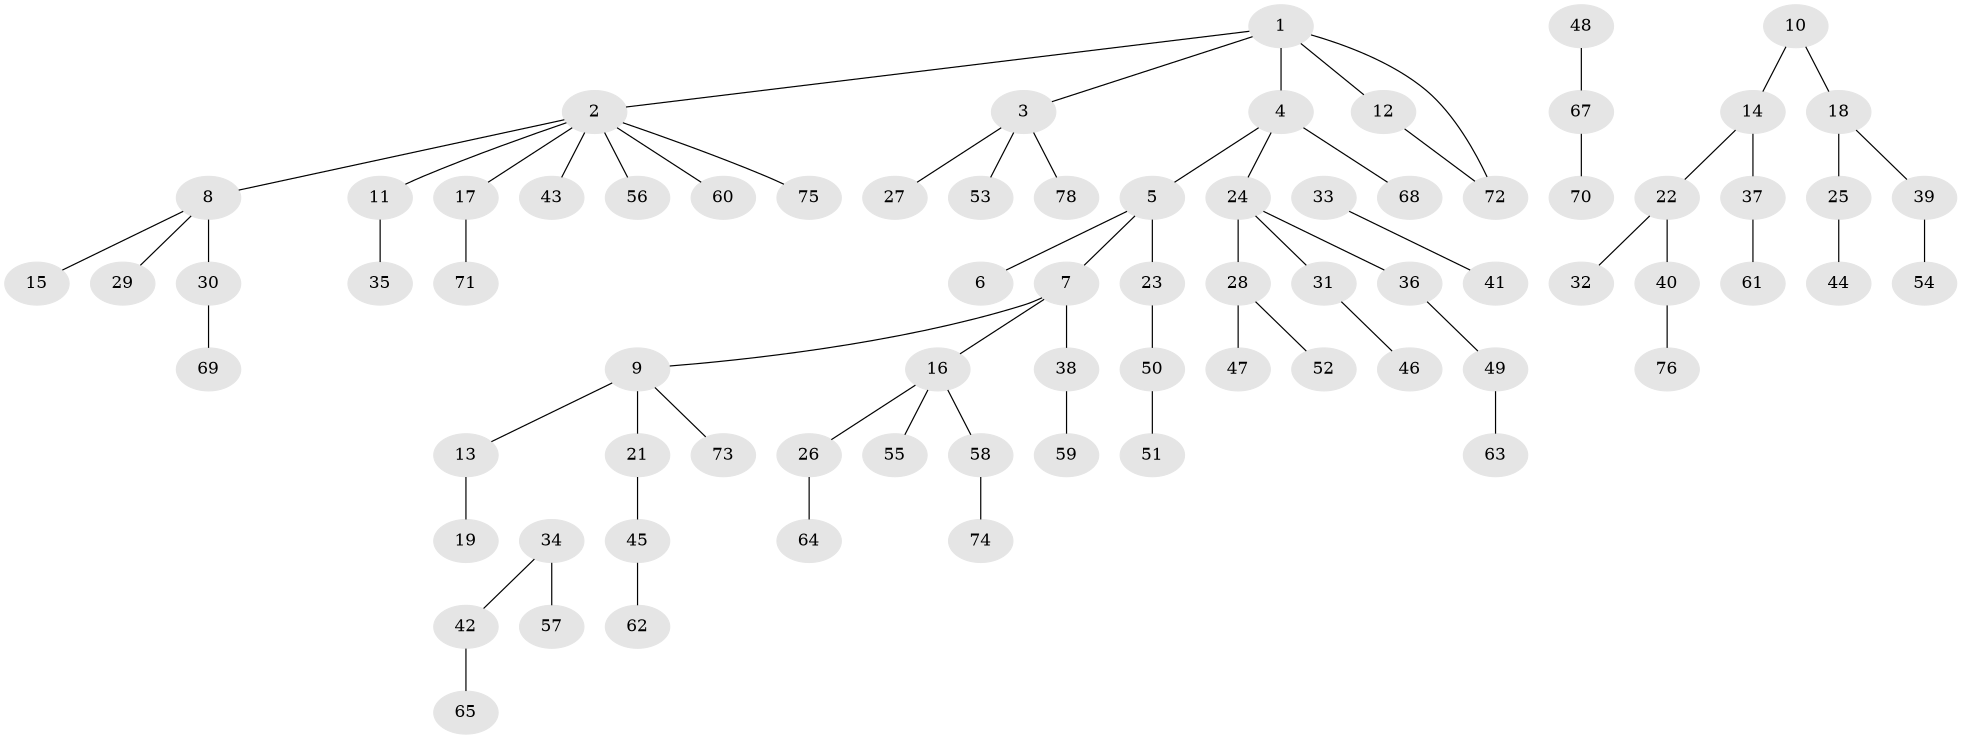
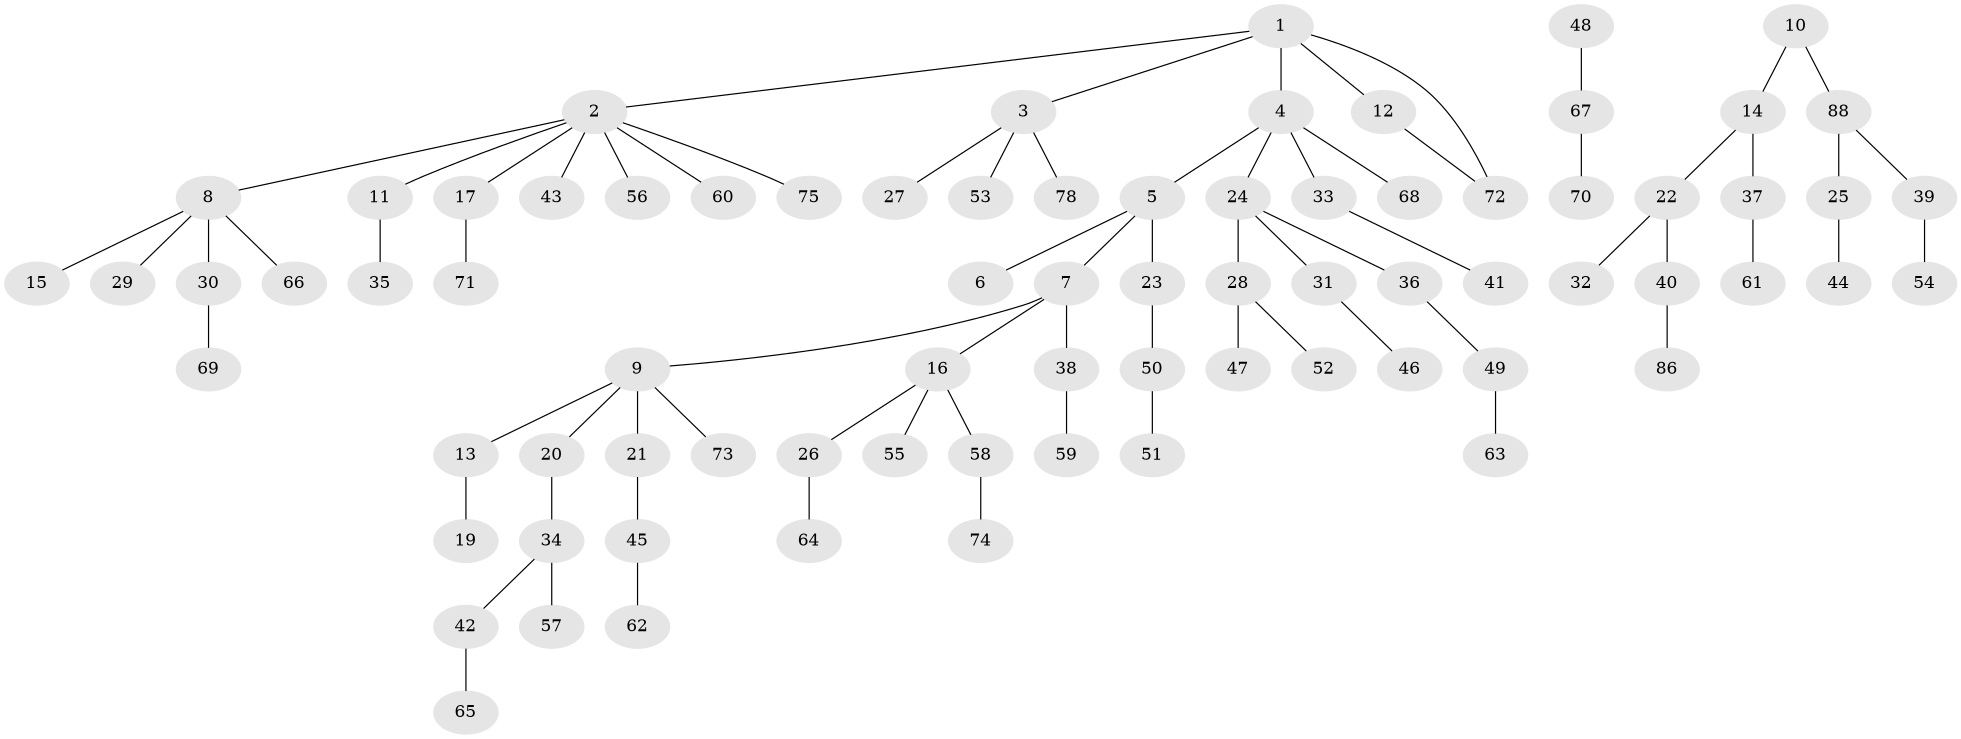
node "18": label "18" -> "88"
edge "4" -- "33": added
node "66": added
node "76": label "76" -> "86"
node "20": added
